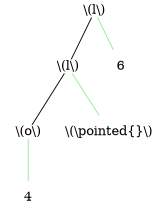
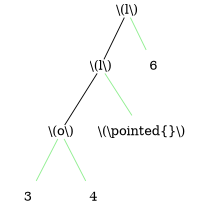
node "3": added
